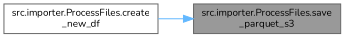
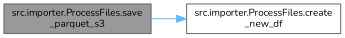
edge "src.importer.ProcessFiles.create _new_df" -> "src.importer.ProcessFiles.save _parquet_s3": reversed
